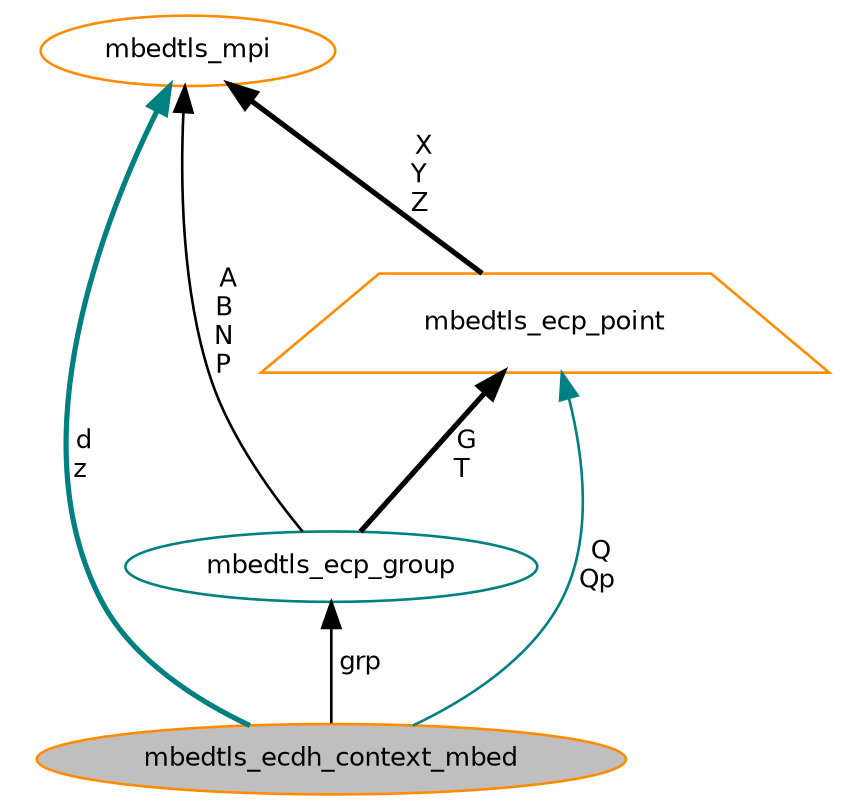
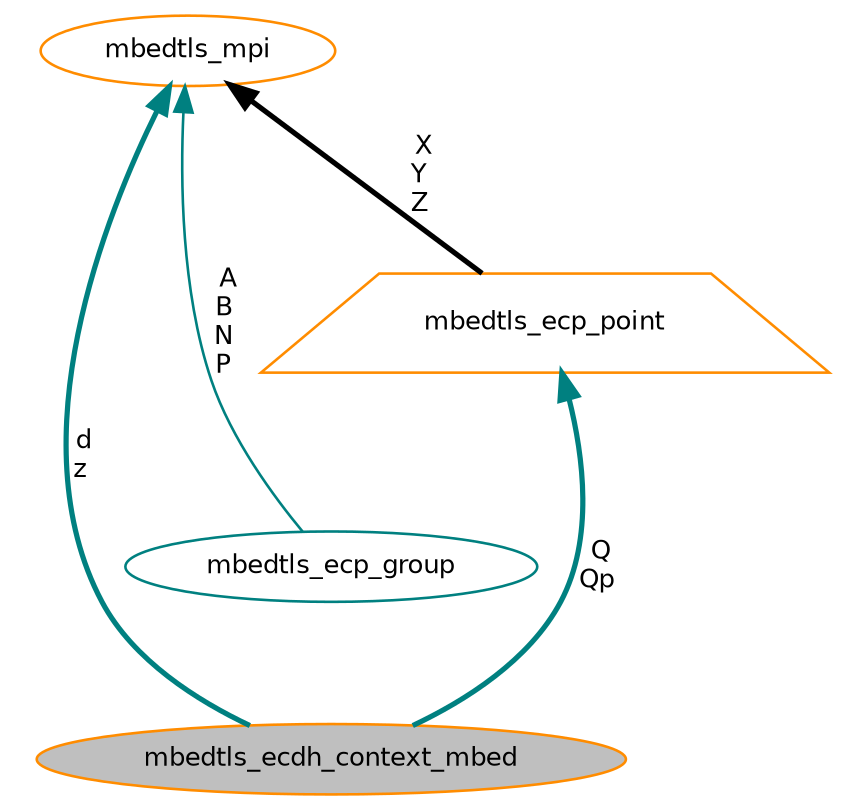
edge "mbedtls_ecp_group" -> "mbedtls_mpi": color black -> teal
edge "mbedtls_ecp_group" -> "mbedtls_ecp_point": removed, label "G T"
edge "mbedtls_ecdh_context_mbed" -> "mbedtls_ecp_point": style solid -> bold
edge "mbedtls_ecdh_context_mbed" -> "mbedtls_ecp_group": removed, label "grp"
